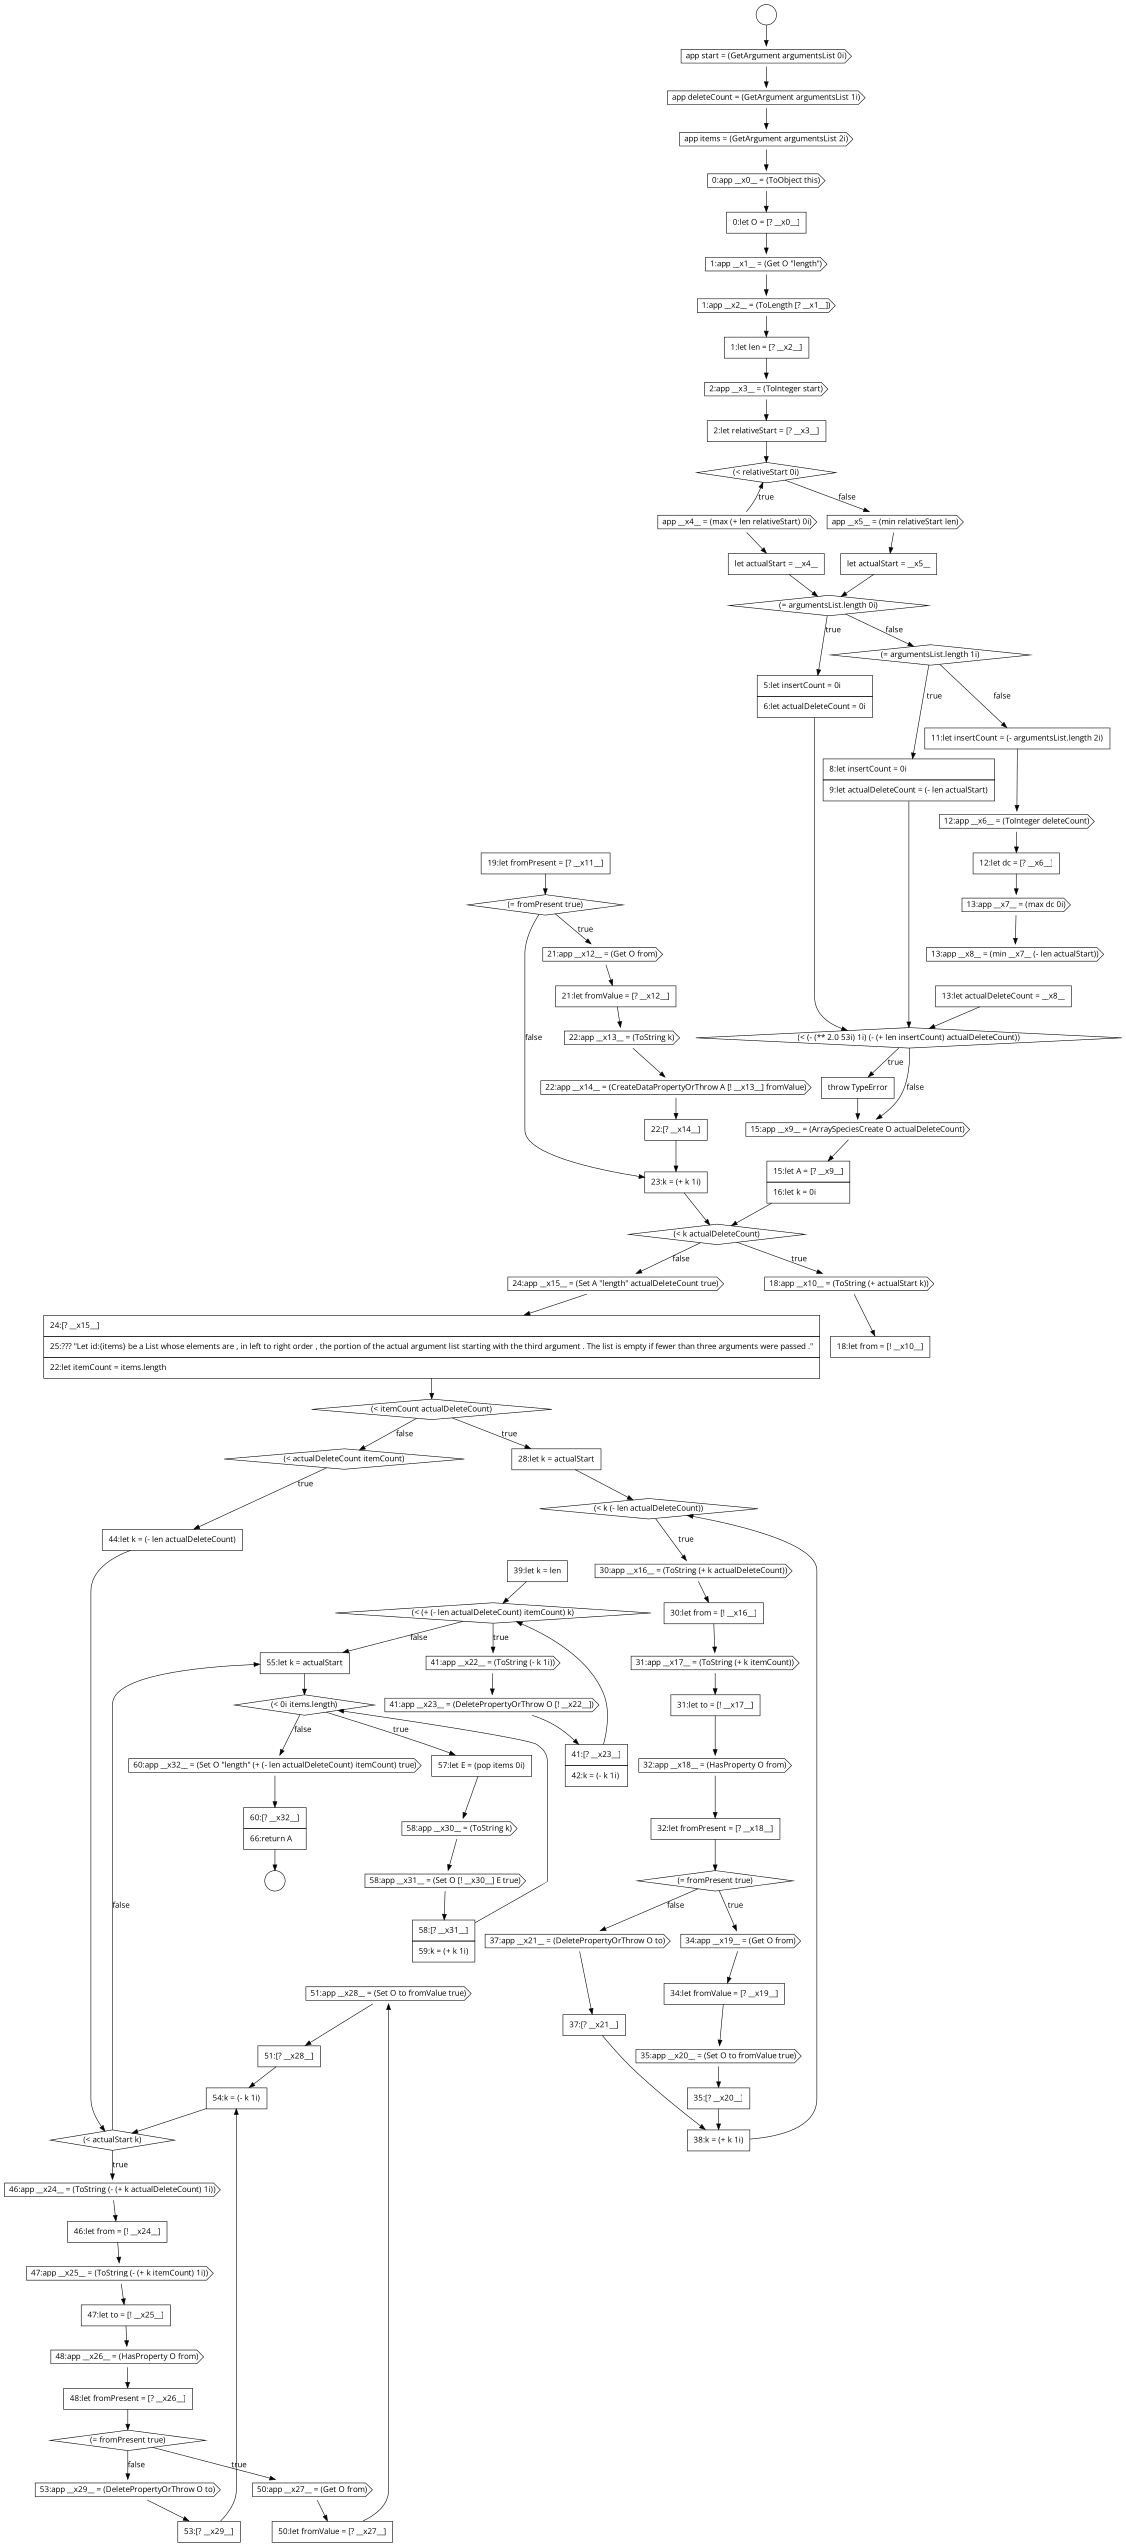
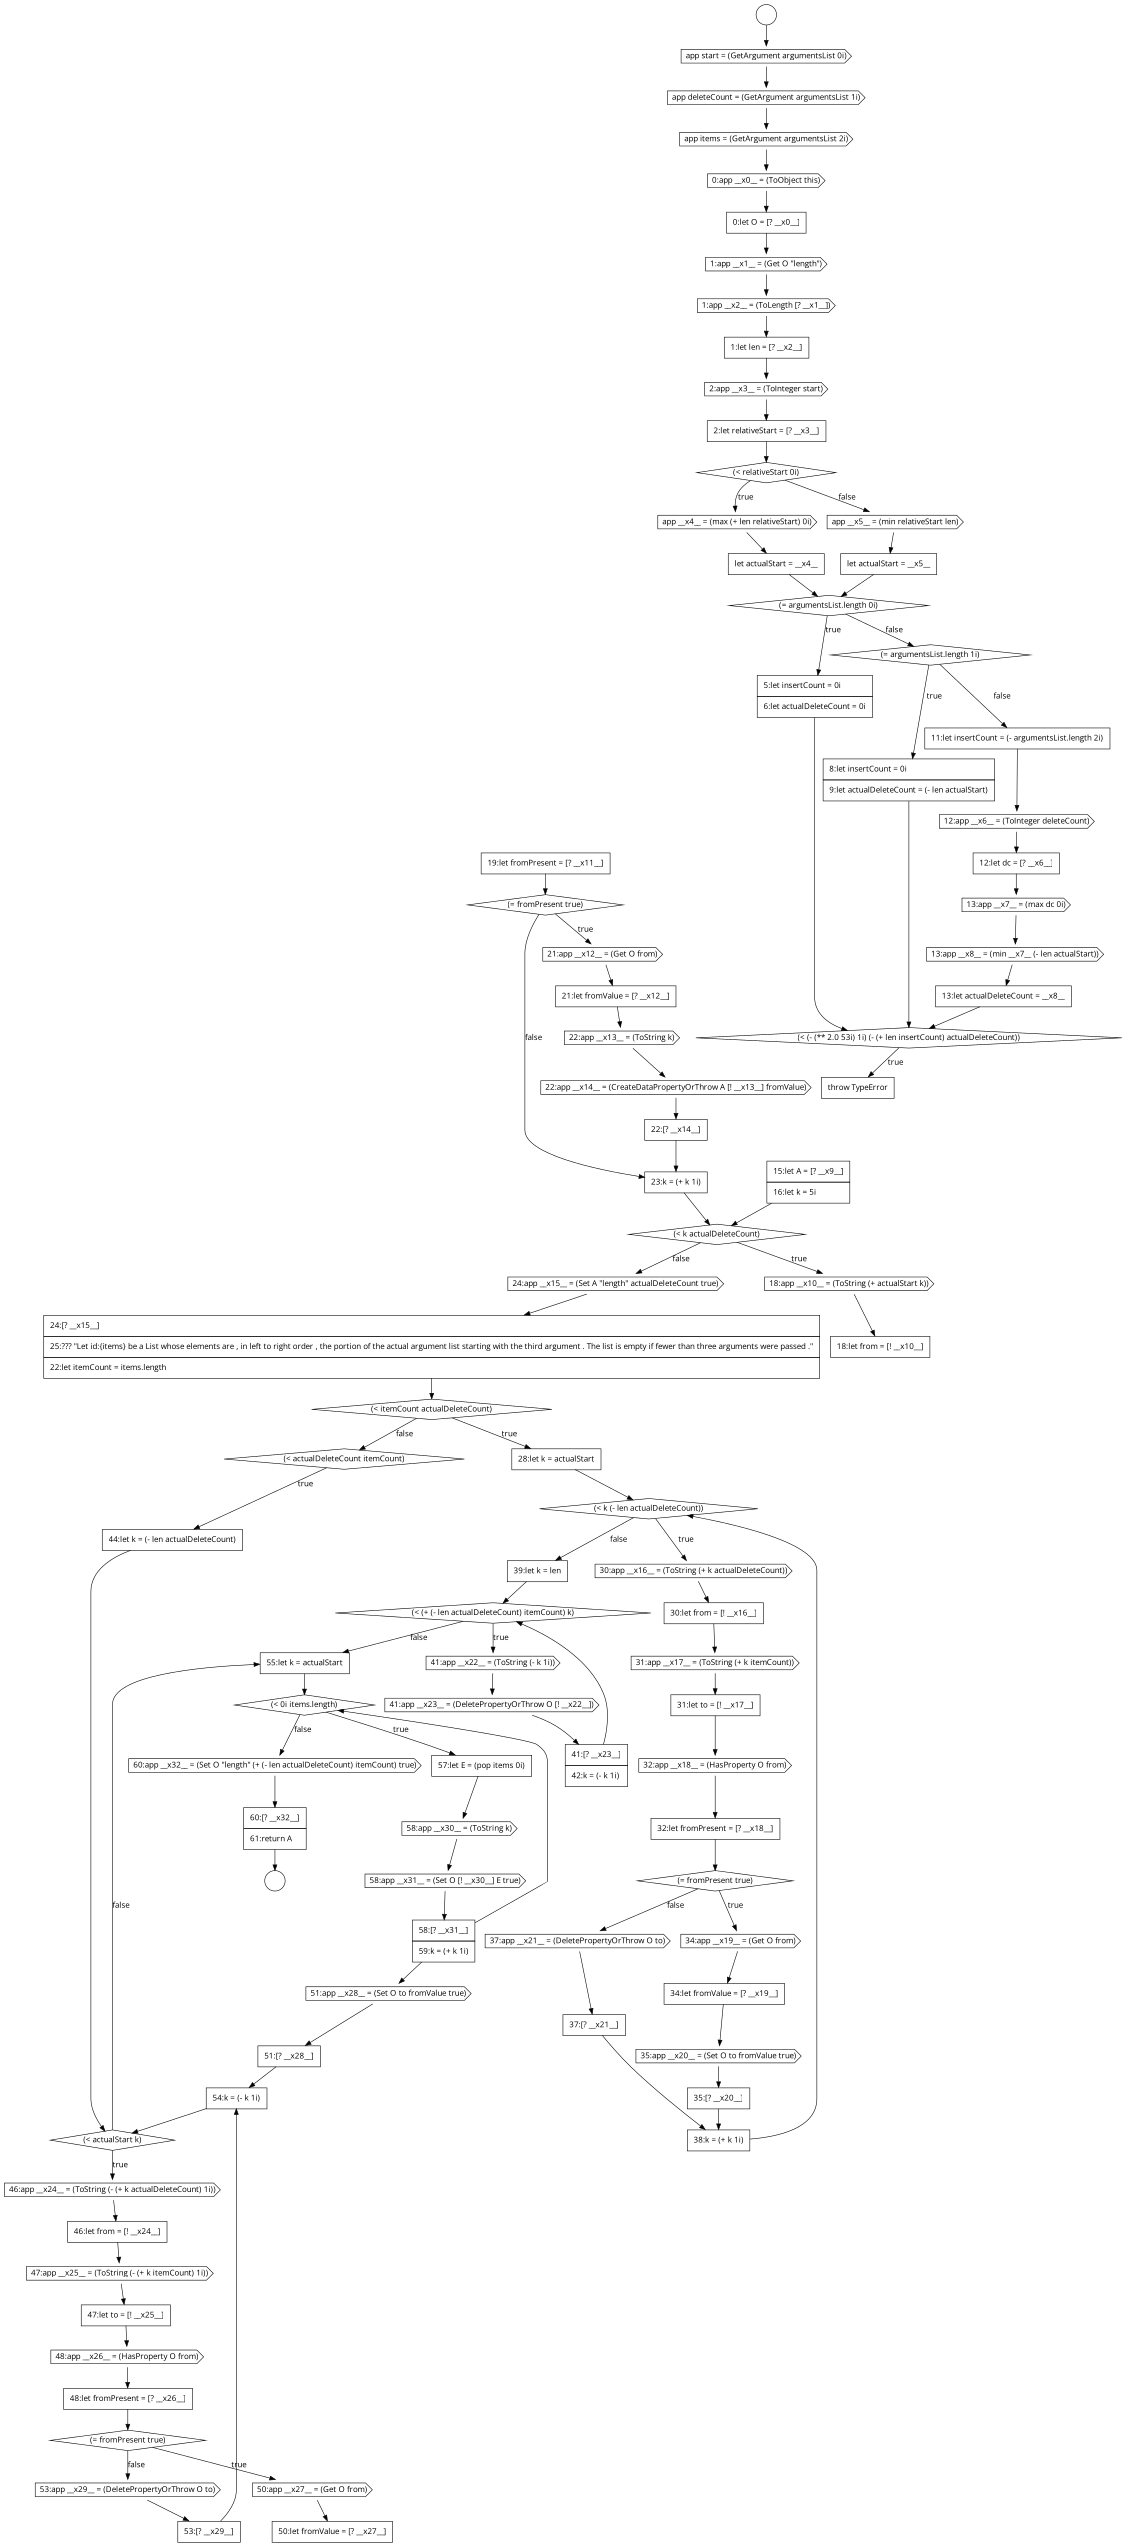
edge "app __x4__ = (max (+ len relativeStart) 0i)" -> "(< relativeStart 0i)": reversed
edge "13:app __x8__ = (min __x7__ (- len actualStart))" -> "13:let actualDeleteCount = __x8__": added
node "15:app __x9__ = (ArraySpeciesCreate O actualDeleteCount)": removed
node "15:let A = [? __x9__]": text "16:let k = 0i" -> "16:let k = 5i"
edge "(< k (- len actualDeleteCount))" -> "39:let k = len": added, label "false"
node "60:[? __x32__]": text "66:return A" -> "61:return A"
edge "50:let fromValue = [? __x27__]" -> "51:app __x28__ = (Set O to fromValue true)": now "58:[? __x31__]" -> "51:app __x28__ = (Set O to fromValue true)"
